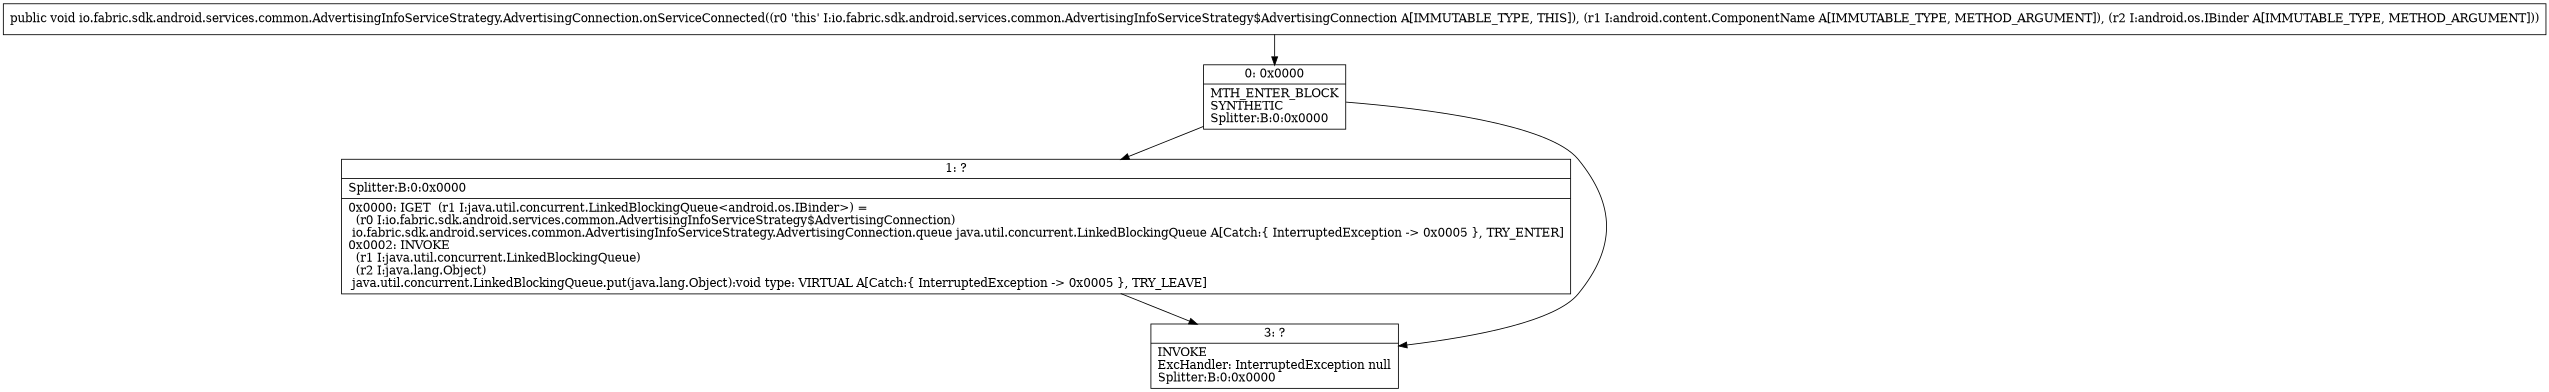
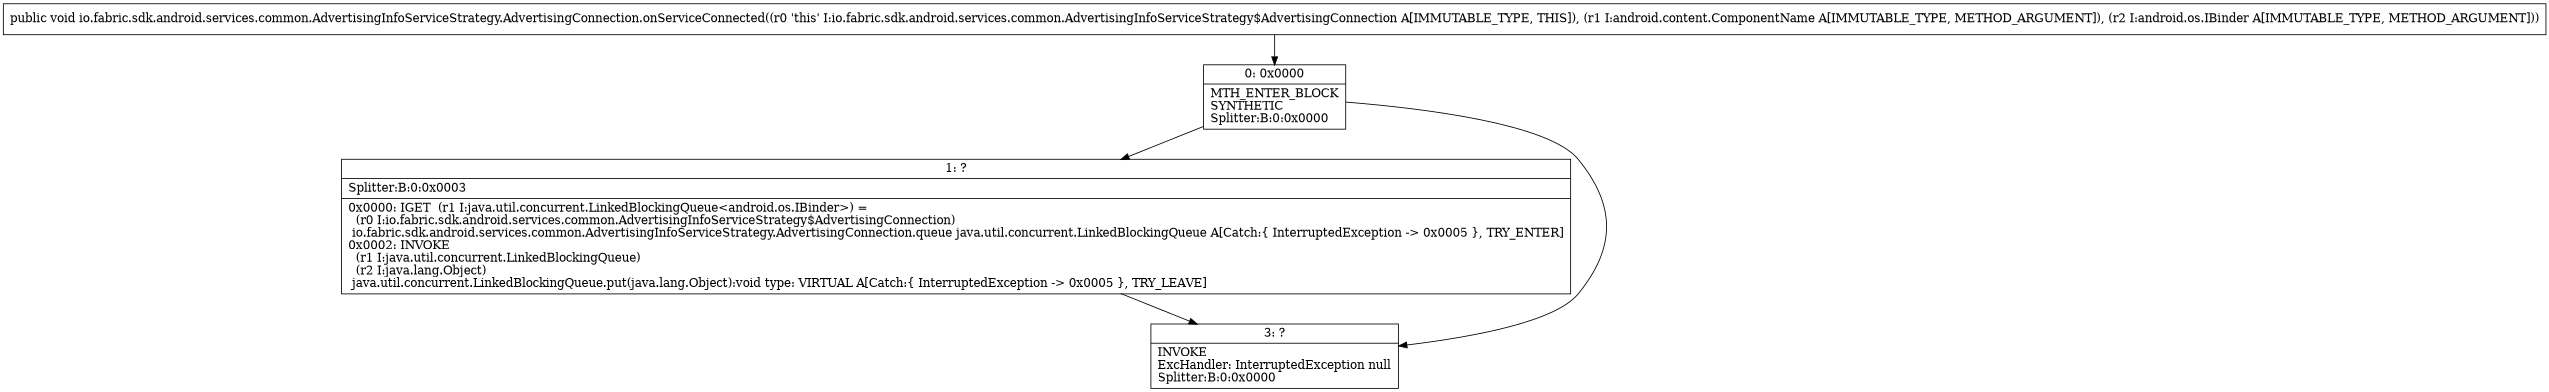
node "1: ?": text "Splitter:B:0:0x0000" -> "Splitter:B:0:0x0003"
